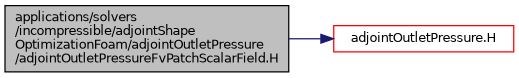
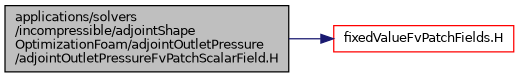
node "adjointOutletPressure.H": label "adjointOutletPressure.H" -> "fixedValueFvPatchFields.H"
